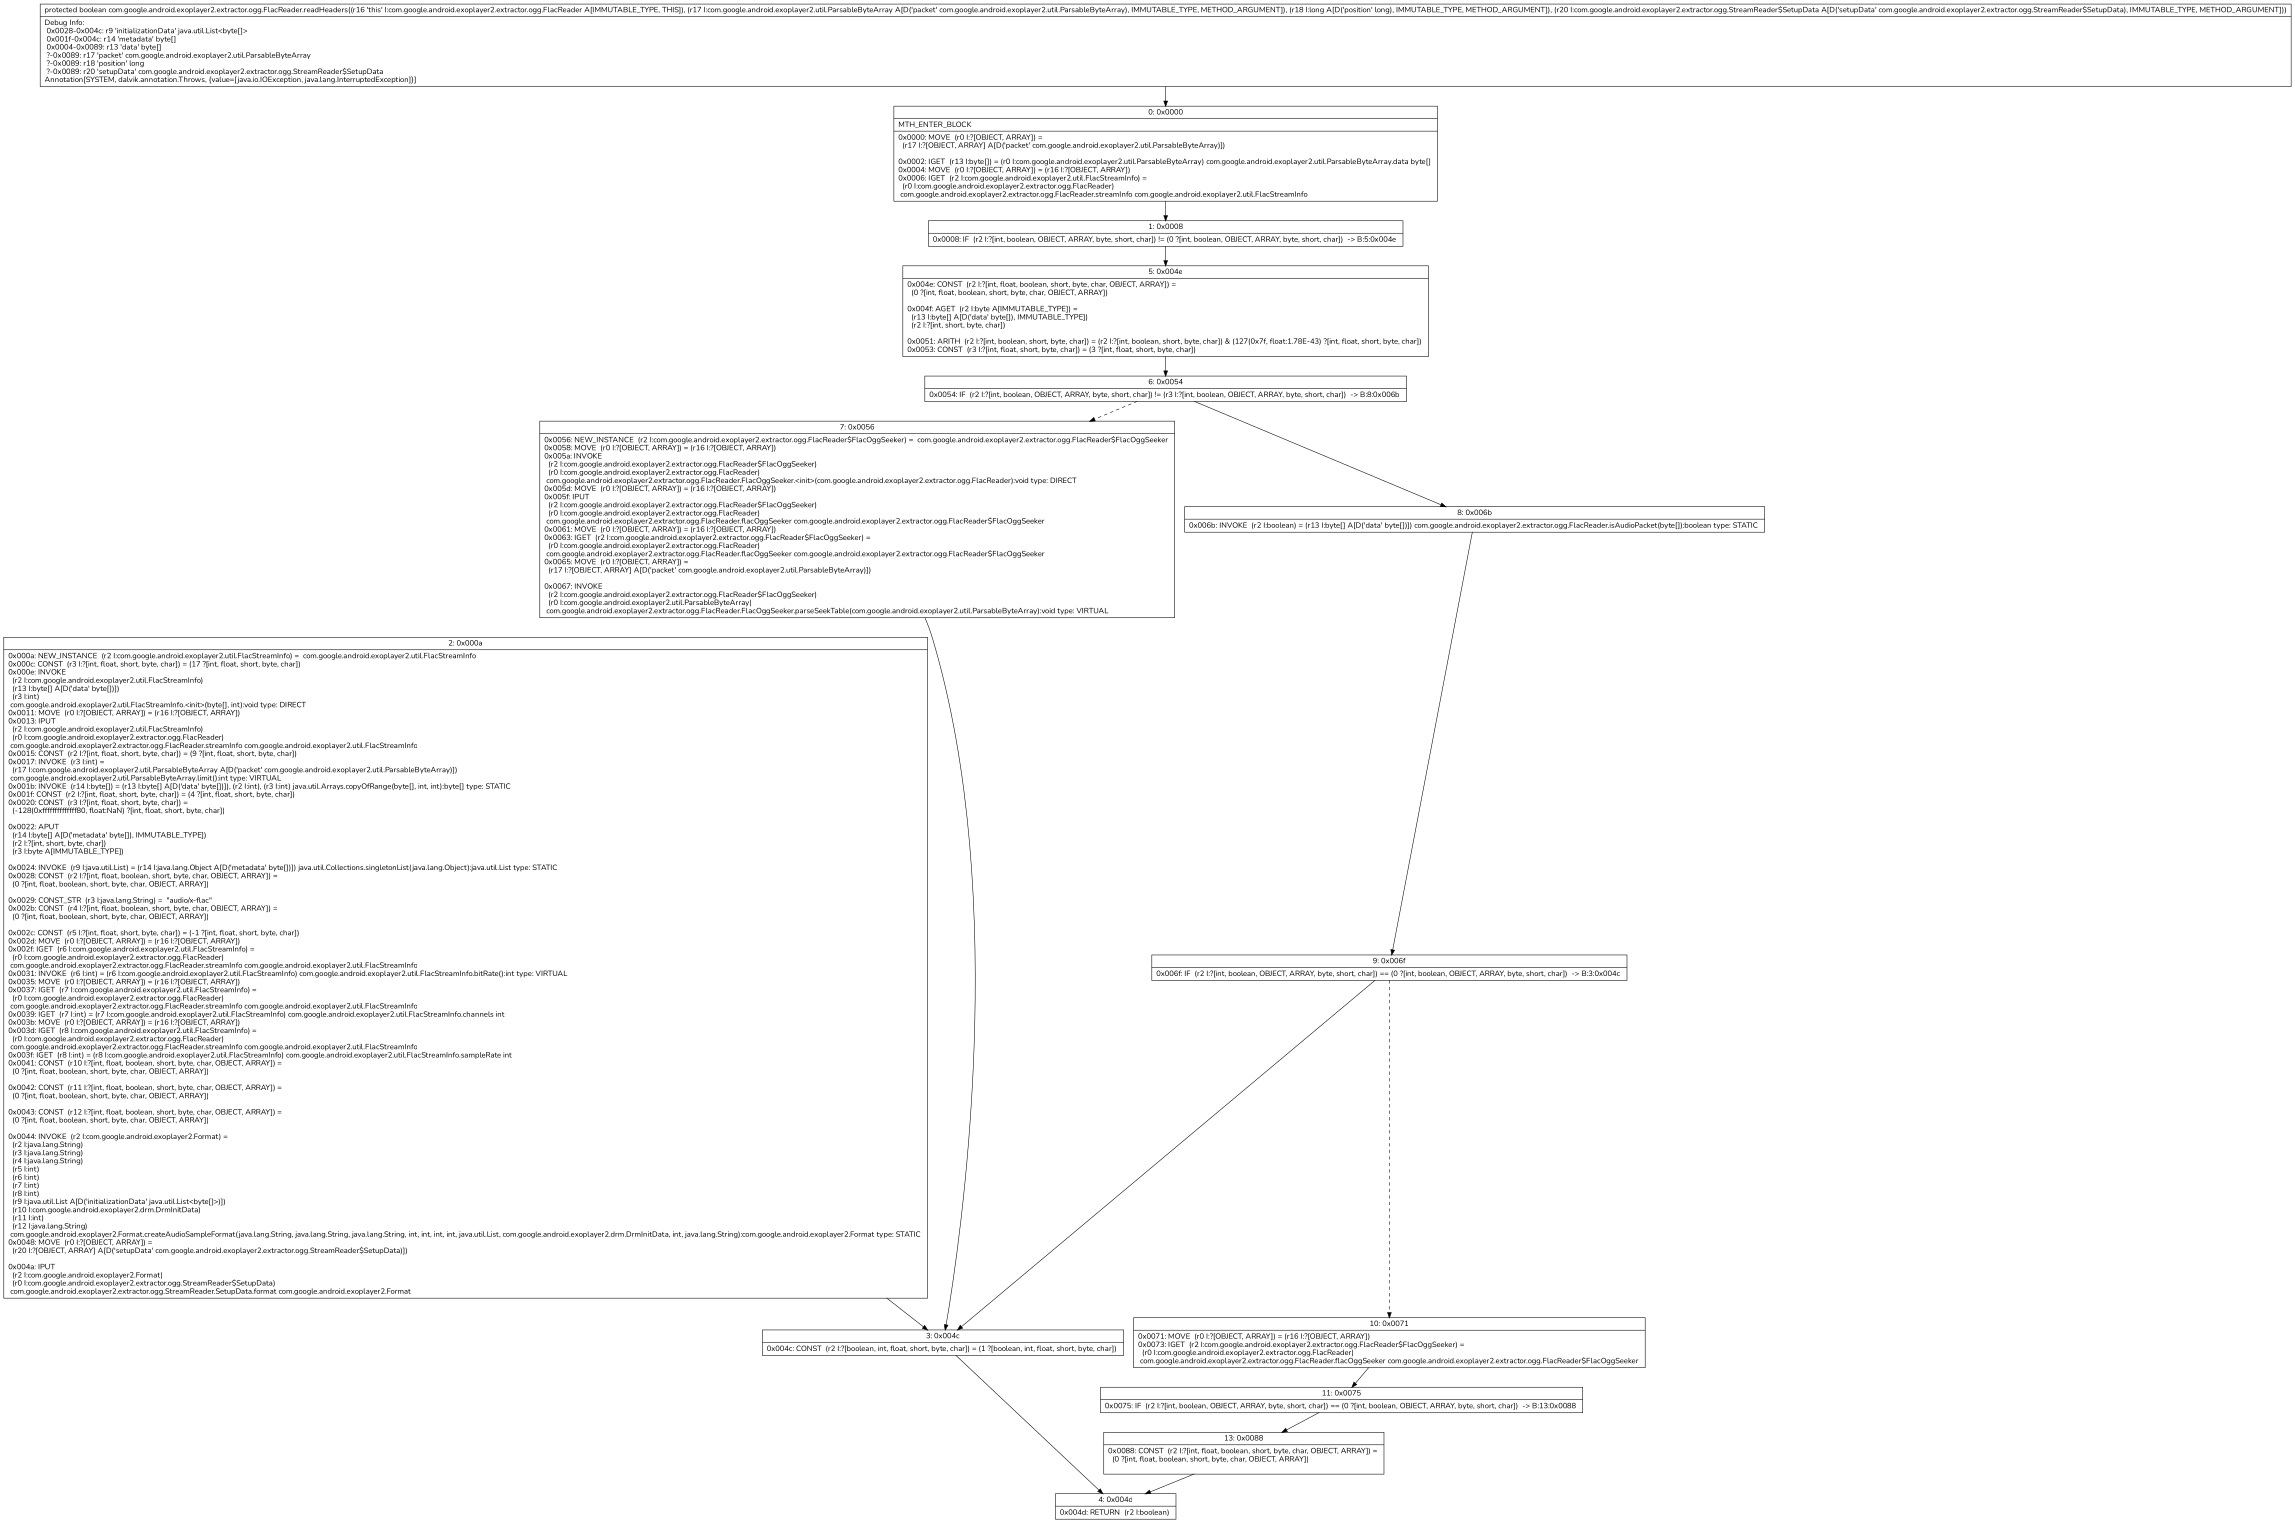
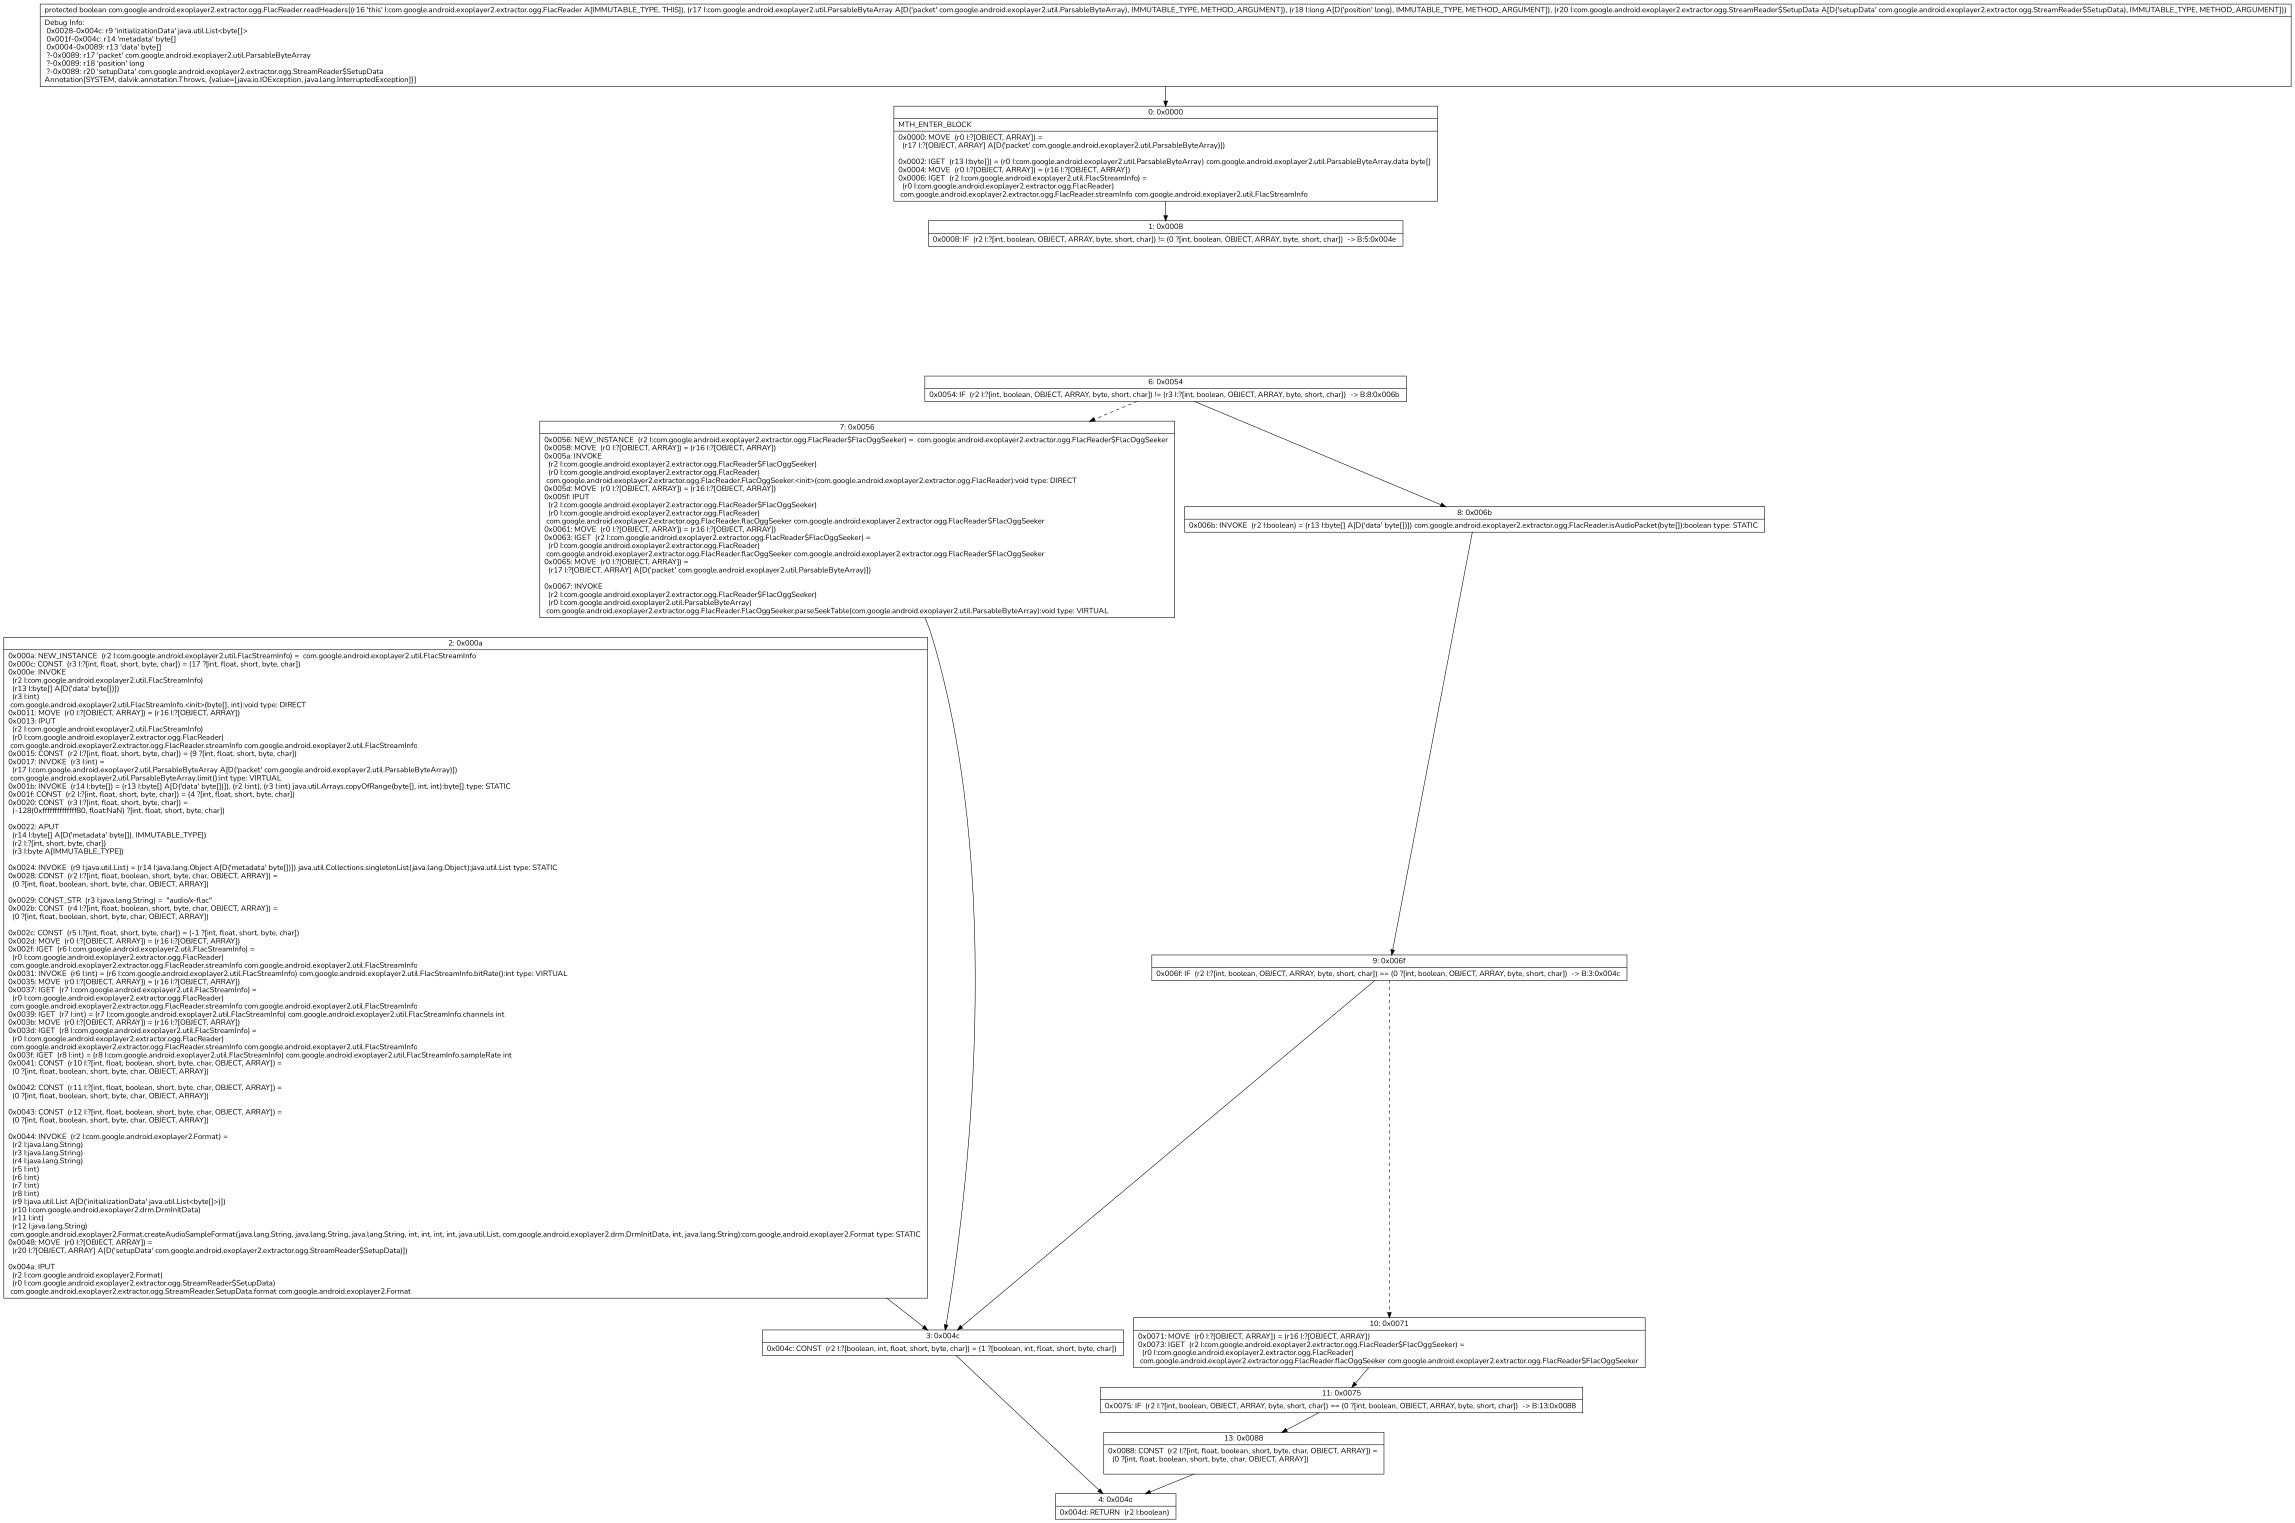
node "5: 0x004e": removed
